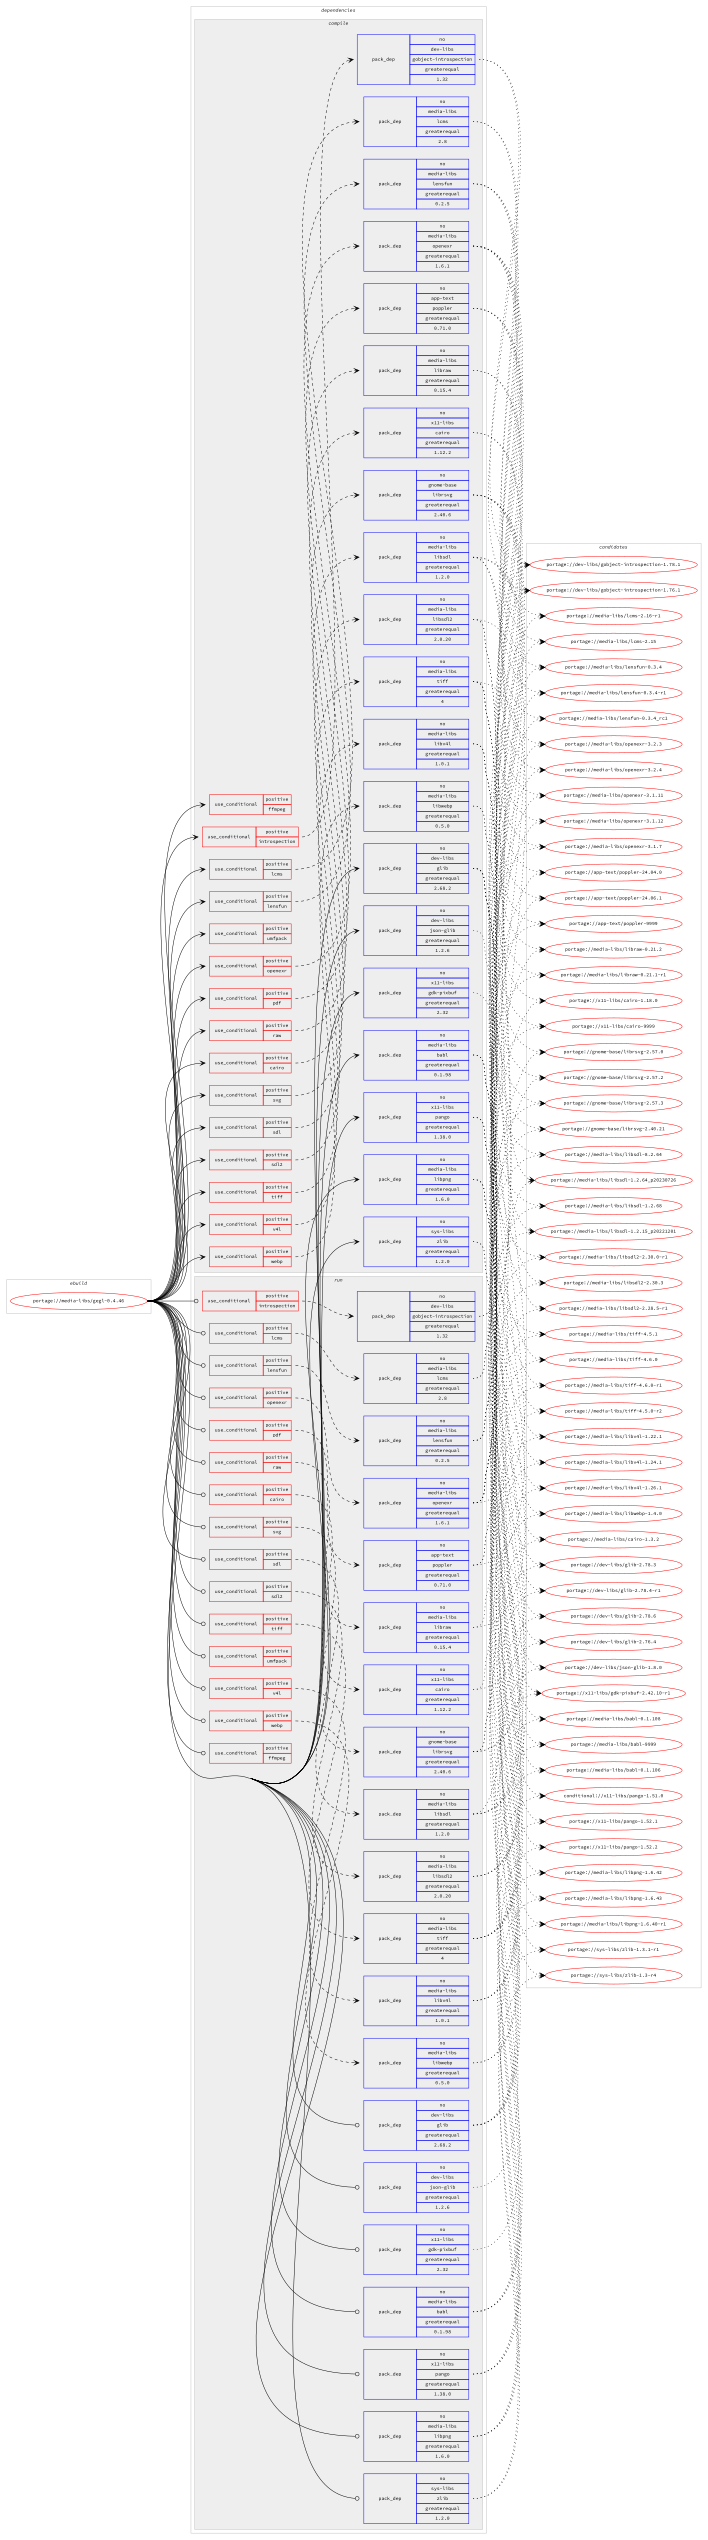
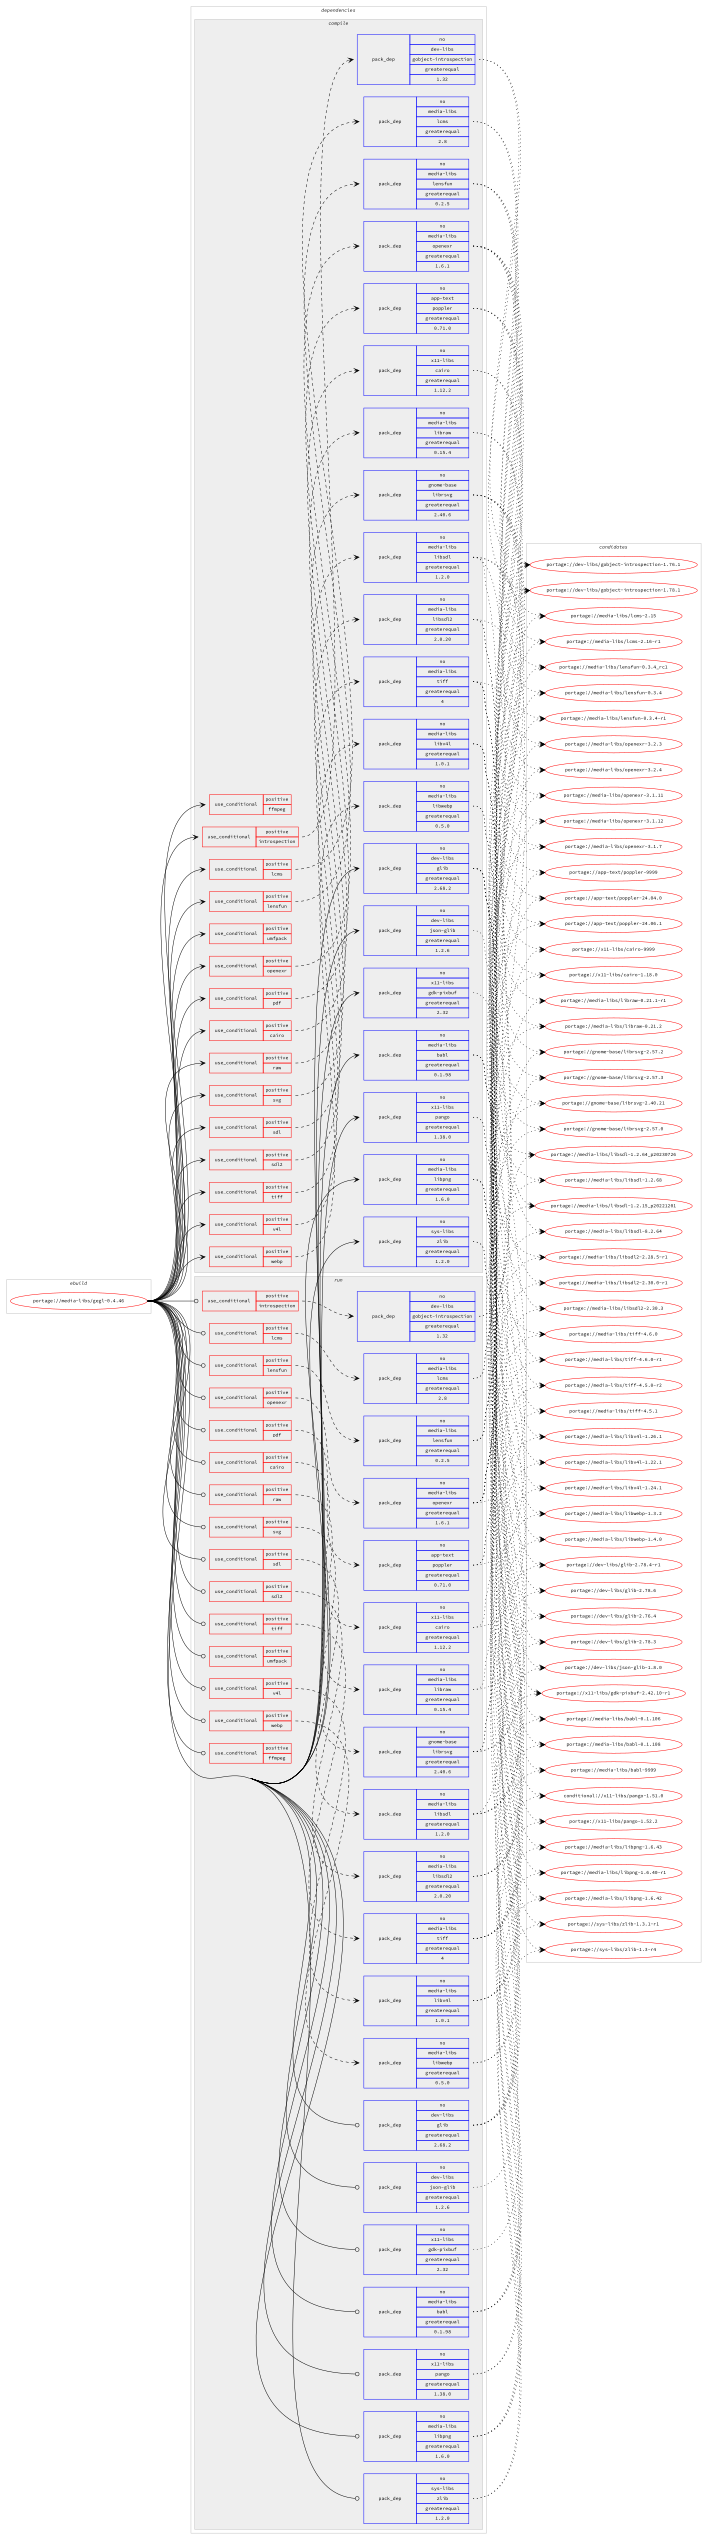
node "portage://media-libs/cairo-1.3.2": label "portage://media-libs/cairo-1.3.2" -> "portage://media-libs/libwebp-1.3.2"
node "portage://x11-libs/pango-1.52.1": removed
